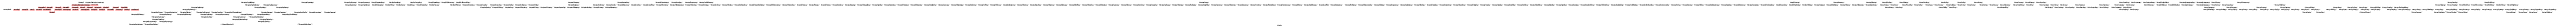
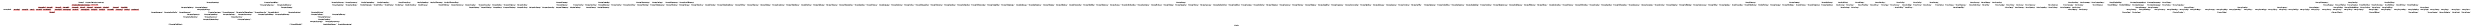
node "{lib/libLLVMCodeGen.a(FuncletLayout.cpp.o)}": removed
node "{lib/libLLVMCodeGen.a(WinEHPrepare.cpp.o)}": removed
node "{lib/libLLVMMC.a(MCELFStreamer.cpp.o)}": removed
node "{lib/libLLVMSupport.a(SmallPtrSet.cpp.o)}": added
node "{lib/libLLVMSupport.a(ScopedPrinter.cpp.o)}": removed
node "{lib/libLLVMX86CodeGen.a(X86PadShortFunction.cpp.o)}": removed
node "{lib/libLLVMX86CodeGen.a(X86MacroFusion.cpp.o)}": removed
